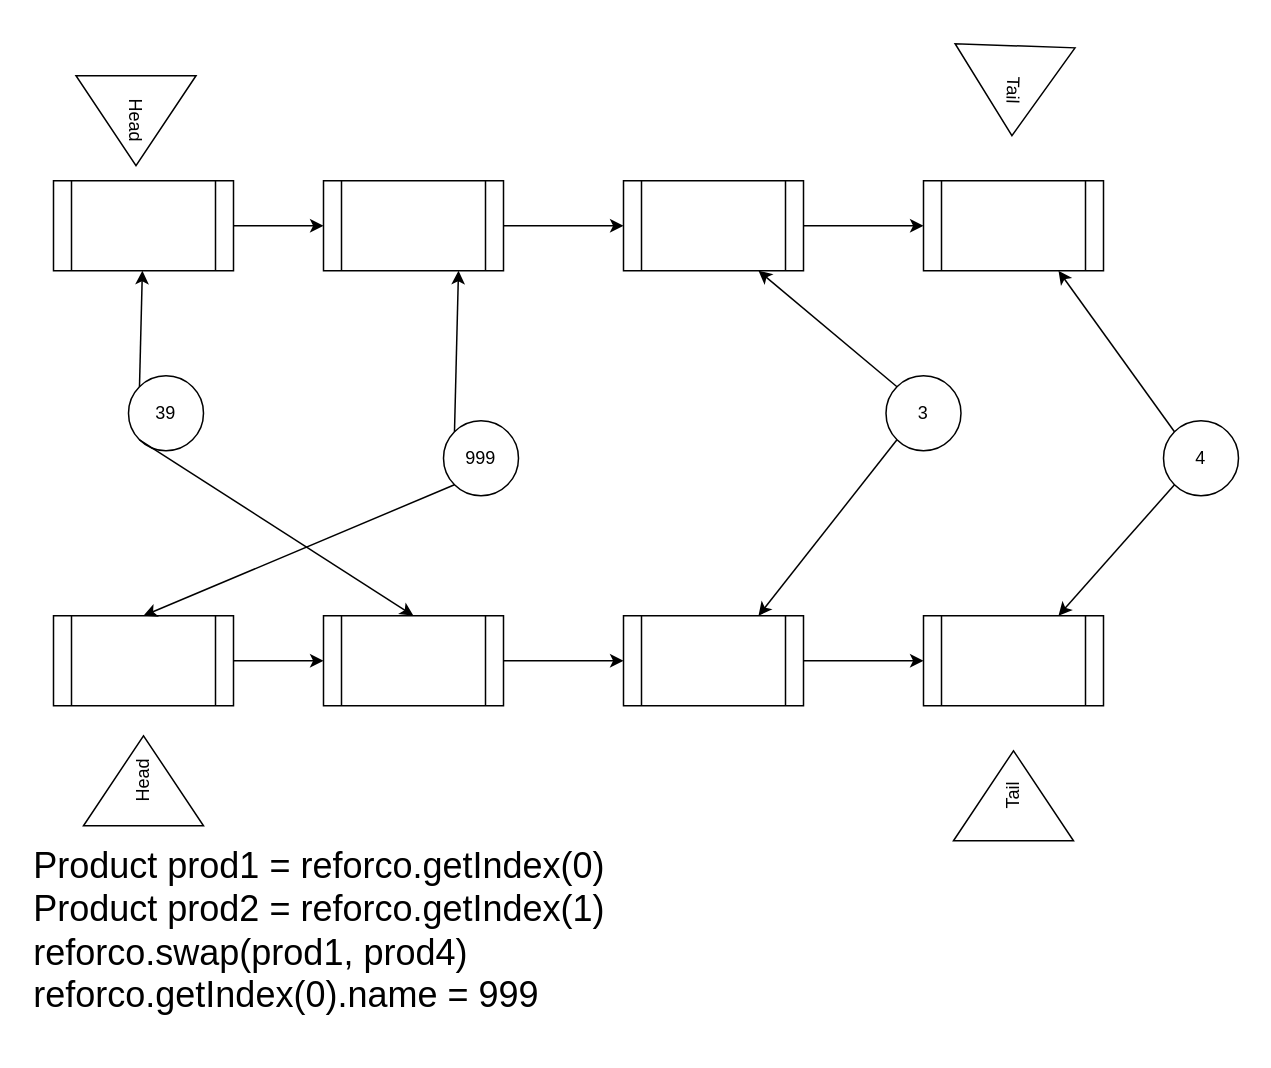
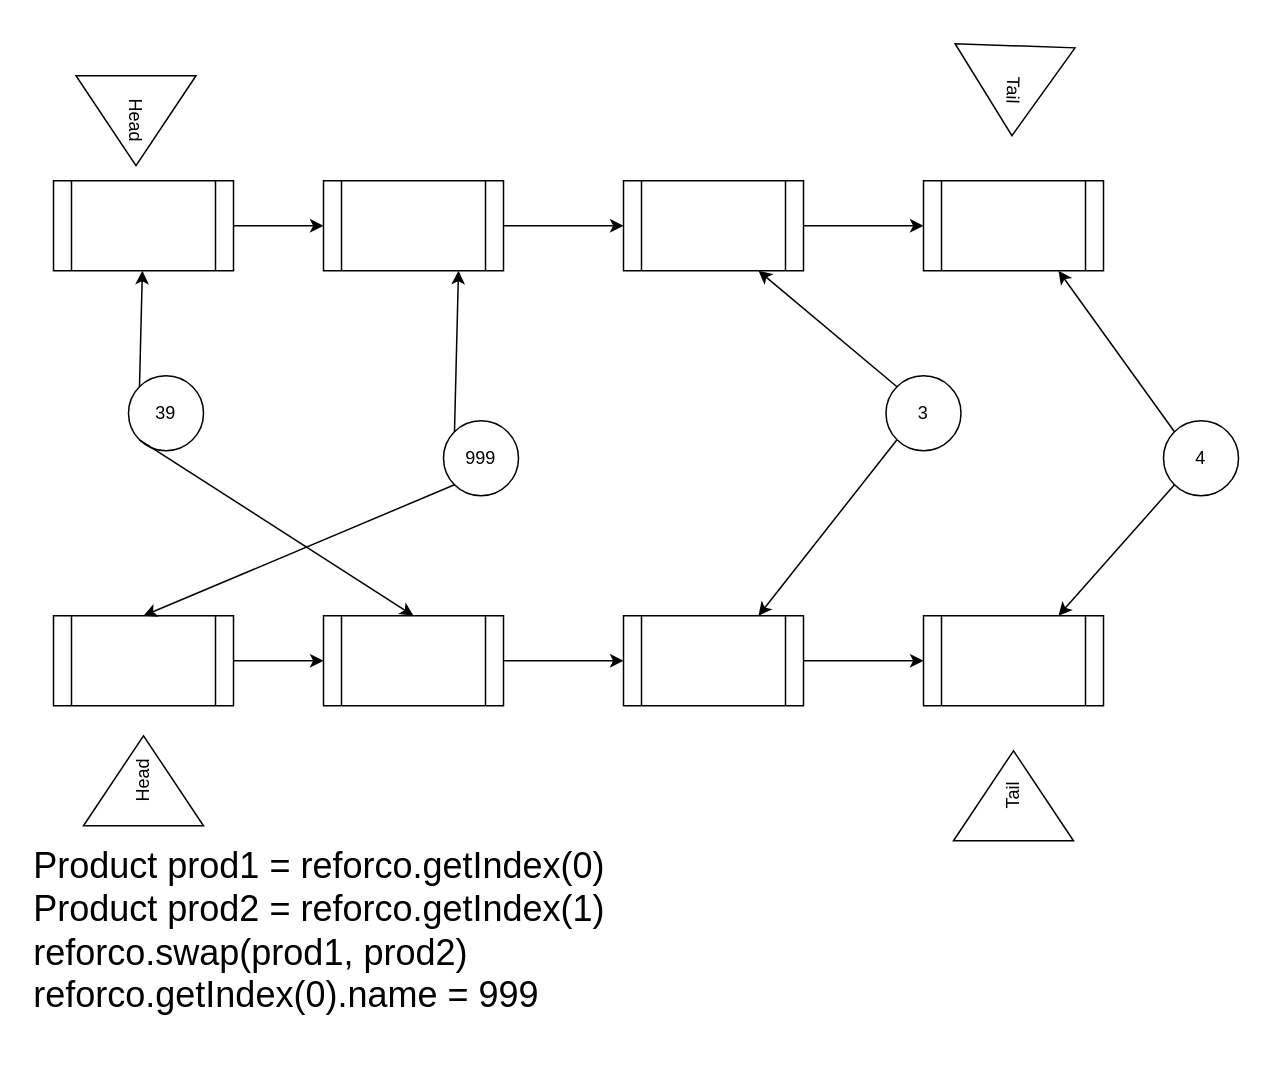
node "Product prod1 = reforco.getIndex(0) Product prod2 = reforco.getIndex(1) reforco.swap(prod1, prod4) reforco.getIndex(0).name = 999": label "Product prod1 = reforco.getIndex(0) Product prod2 = reforco.getIndex(1) reforco.swap(prod1, prod4) reforco.getIndex(0).name = 999" -> "Product prod1 = reforco.getIndex(0) Product prod2 = reforco.getIndex(1) reforco.swap(prod1, prod2) reforco.getIndex(0).name = 999"
